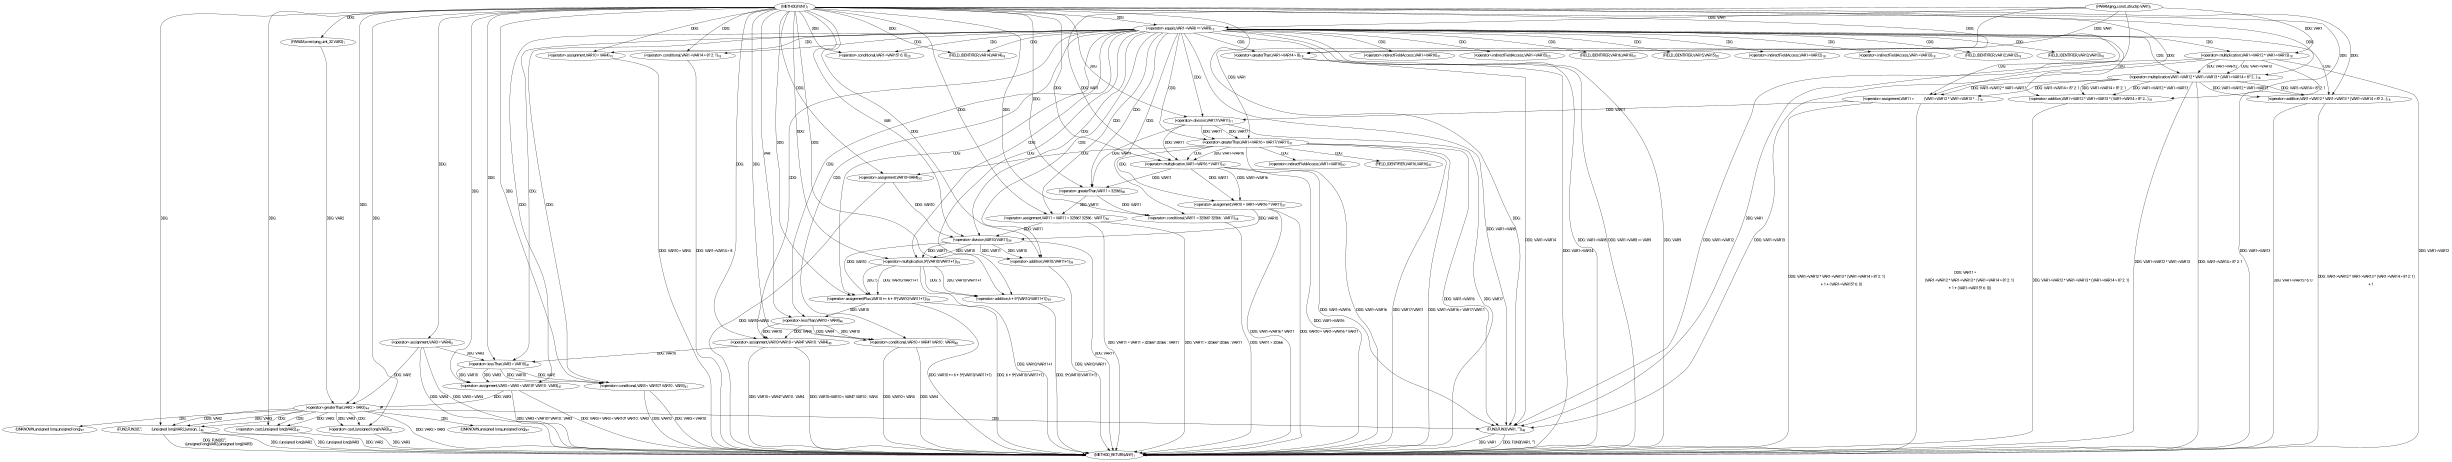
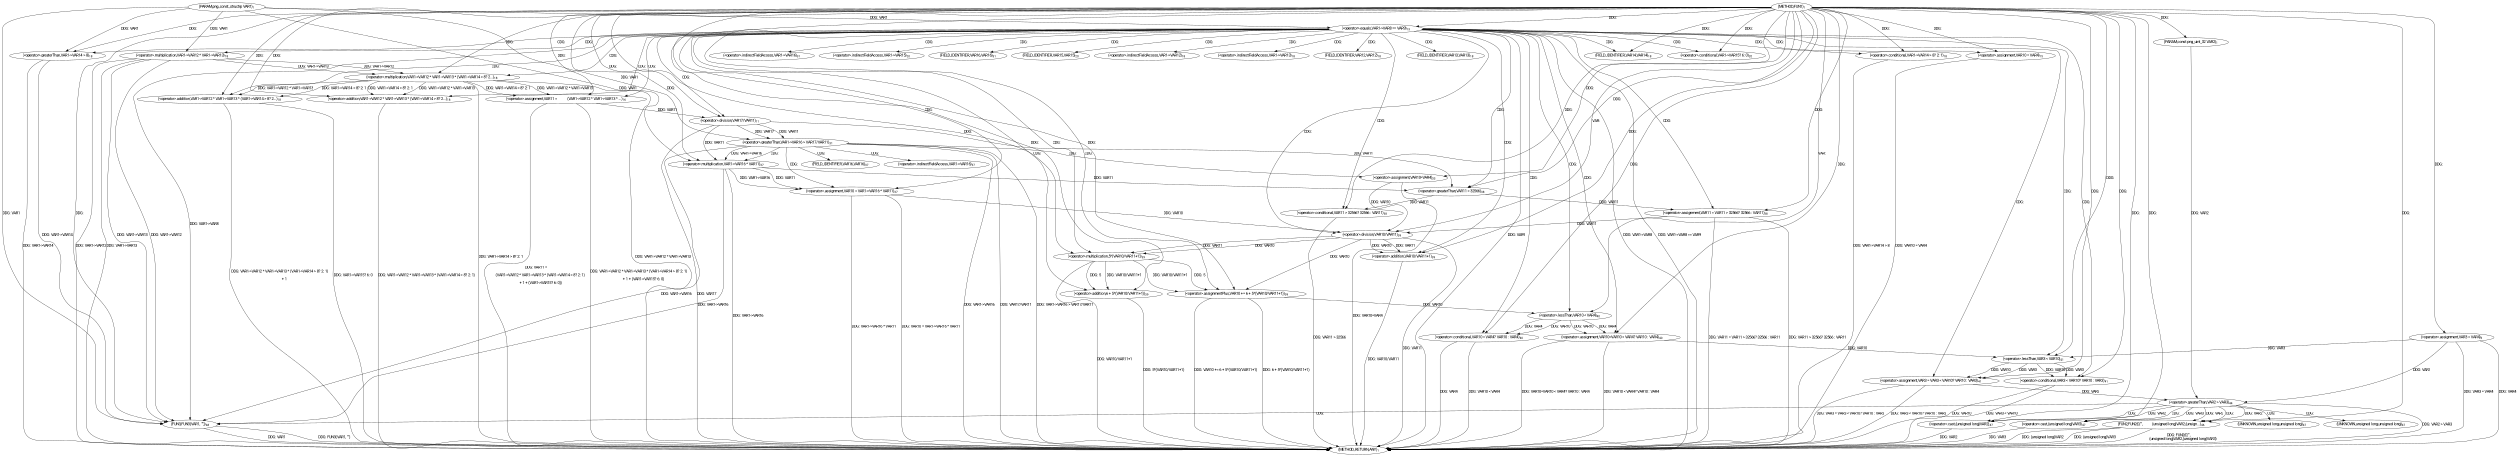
edge "(METHOD,FUN1)" -> "(<operator>.greaterThan,VAR2 > VAR3)": removed, label "DDG:"
edge "(<operator>.equals,VAR1->VAR8 == VAR9)" -> "(<operator>.greaterThan,VAR1->VAR16 > VAR17/VAR11)": now "(<operator>.equals,VAR1->VAR8 == VAR9)" -> "(<operator>.assignment,VAR10 = VAR1->VAR16 * VAR11)"
